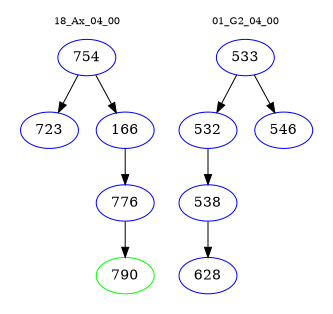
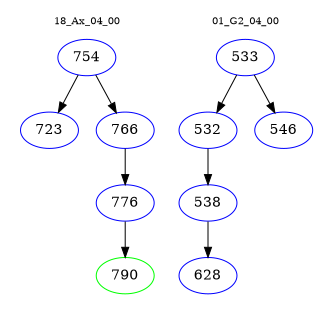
node "166": label "166" -> "766"
